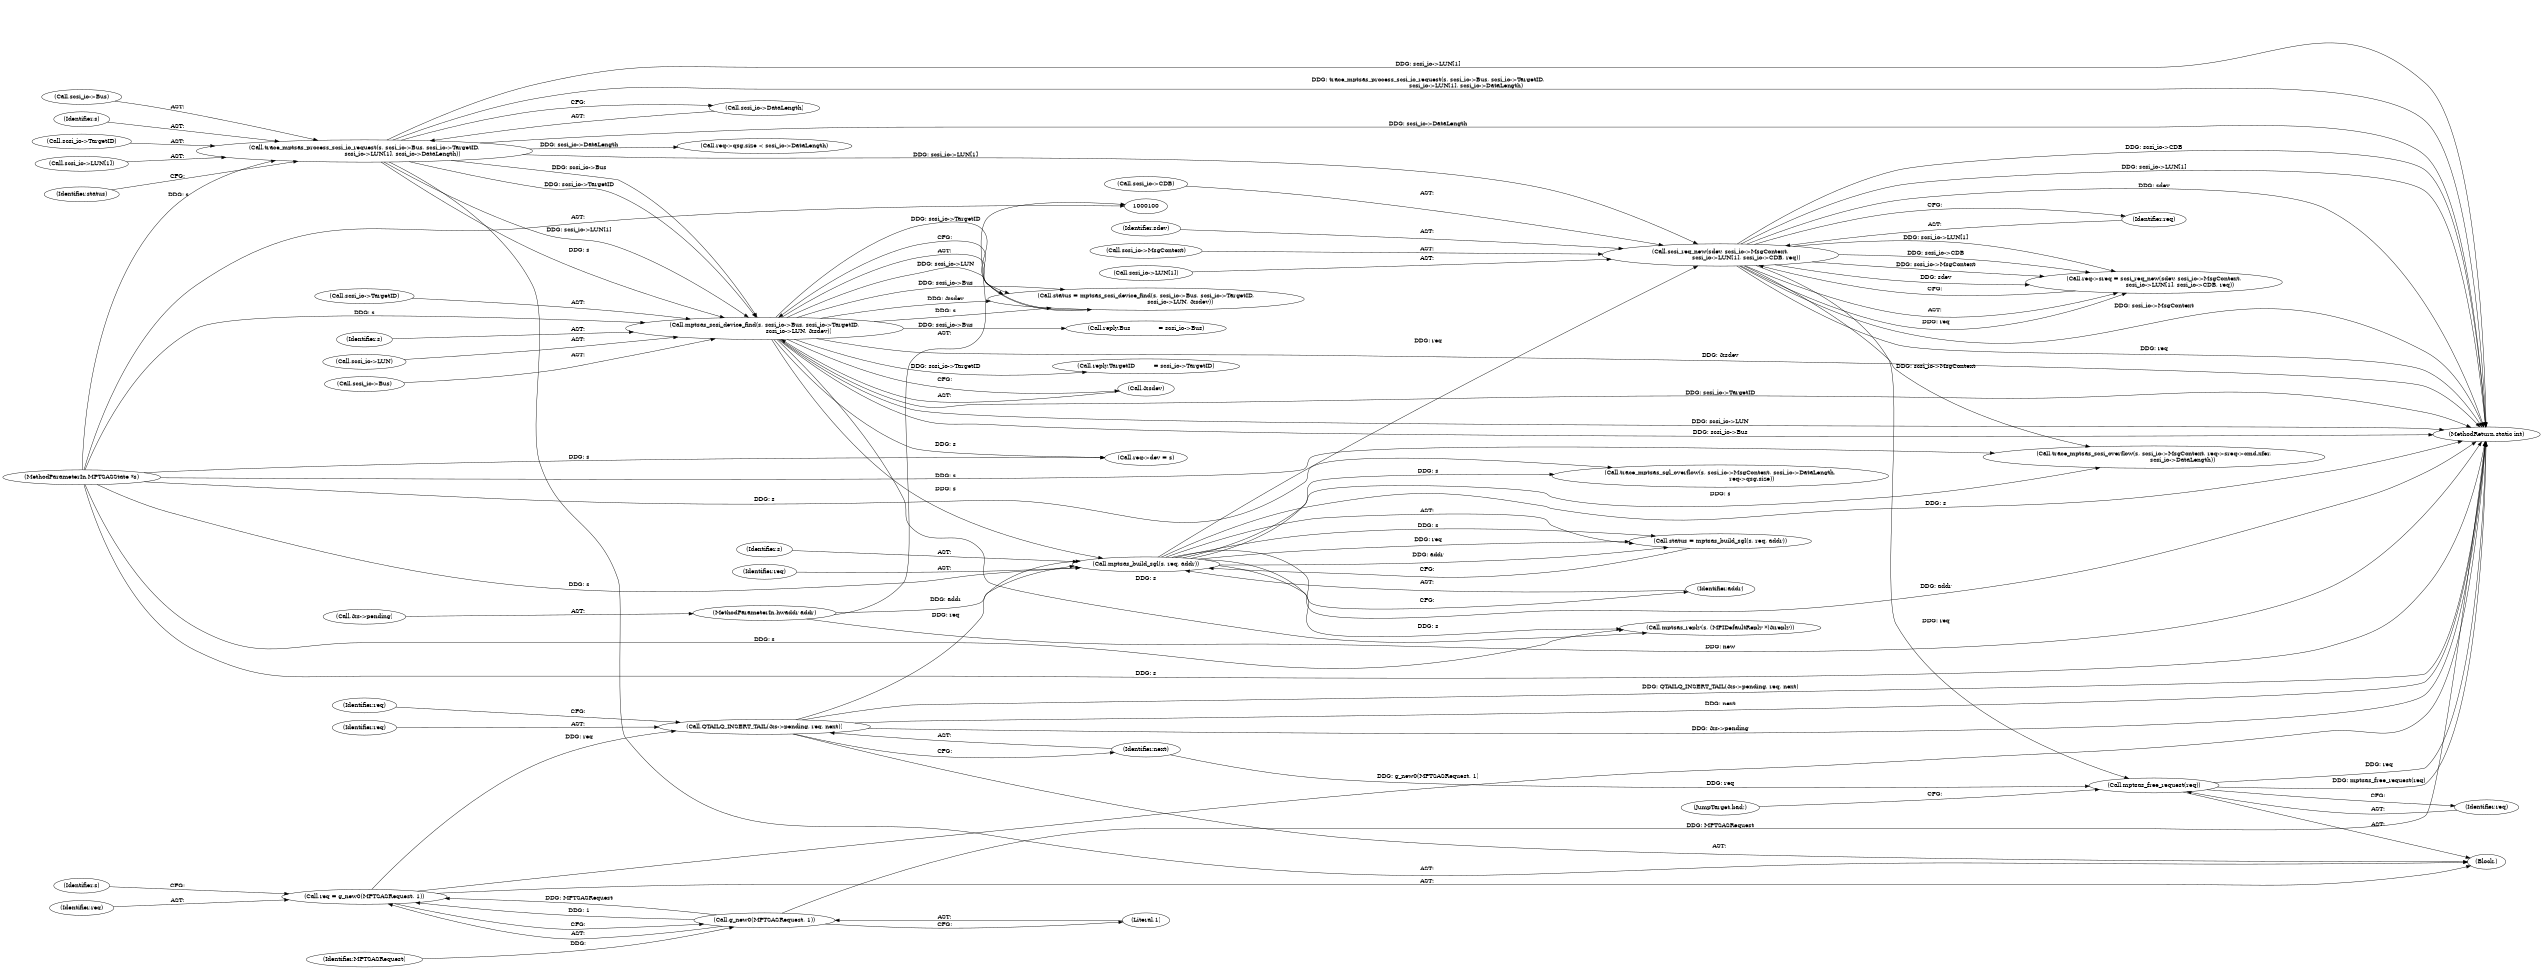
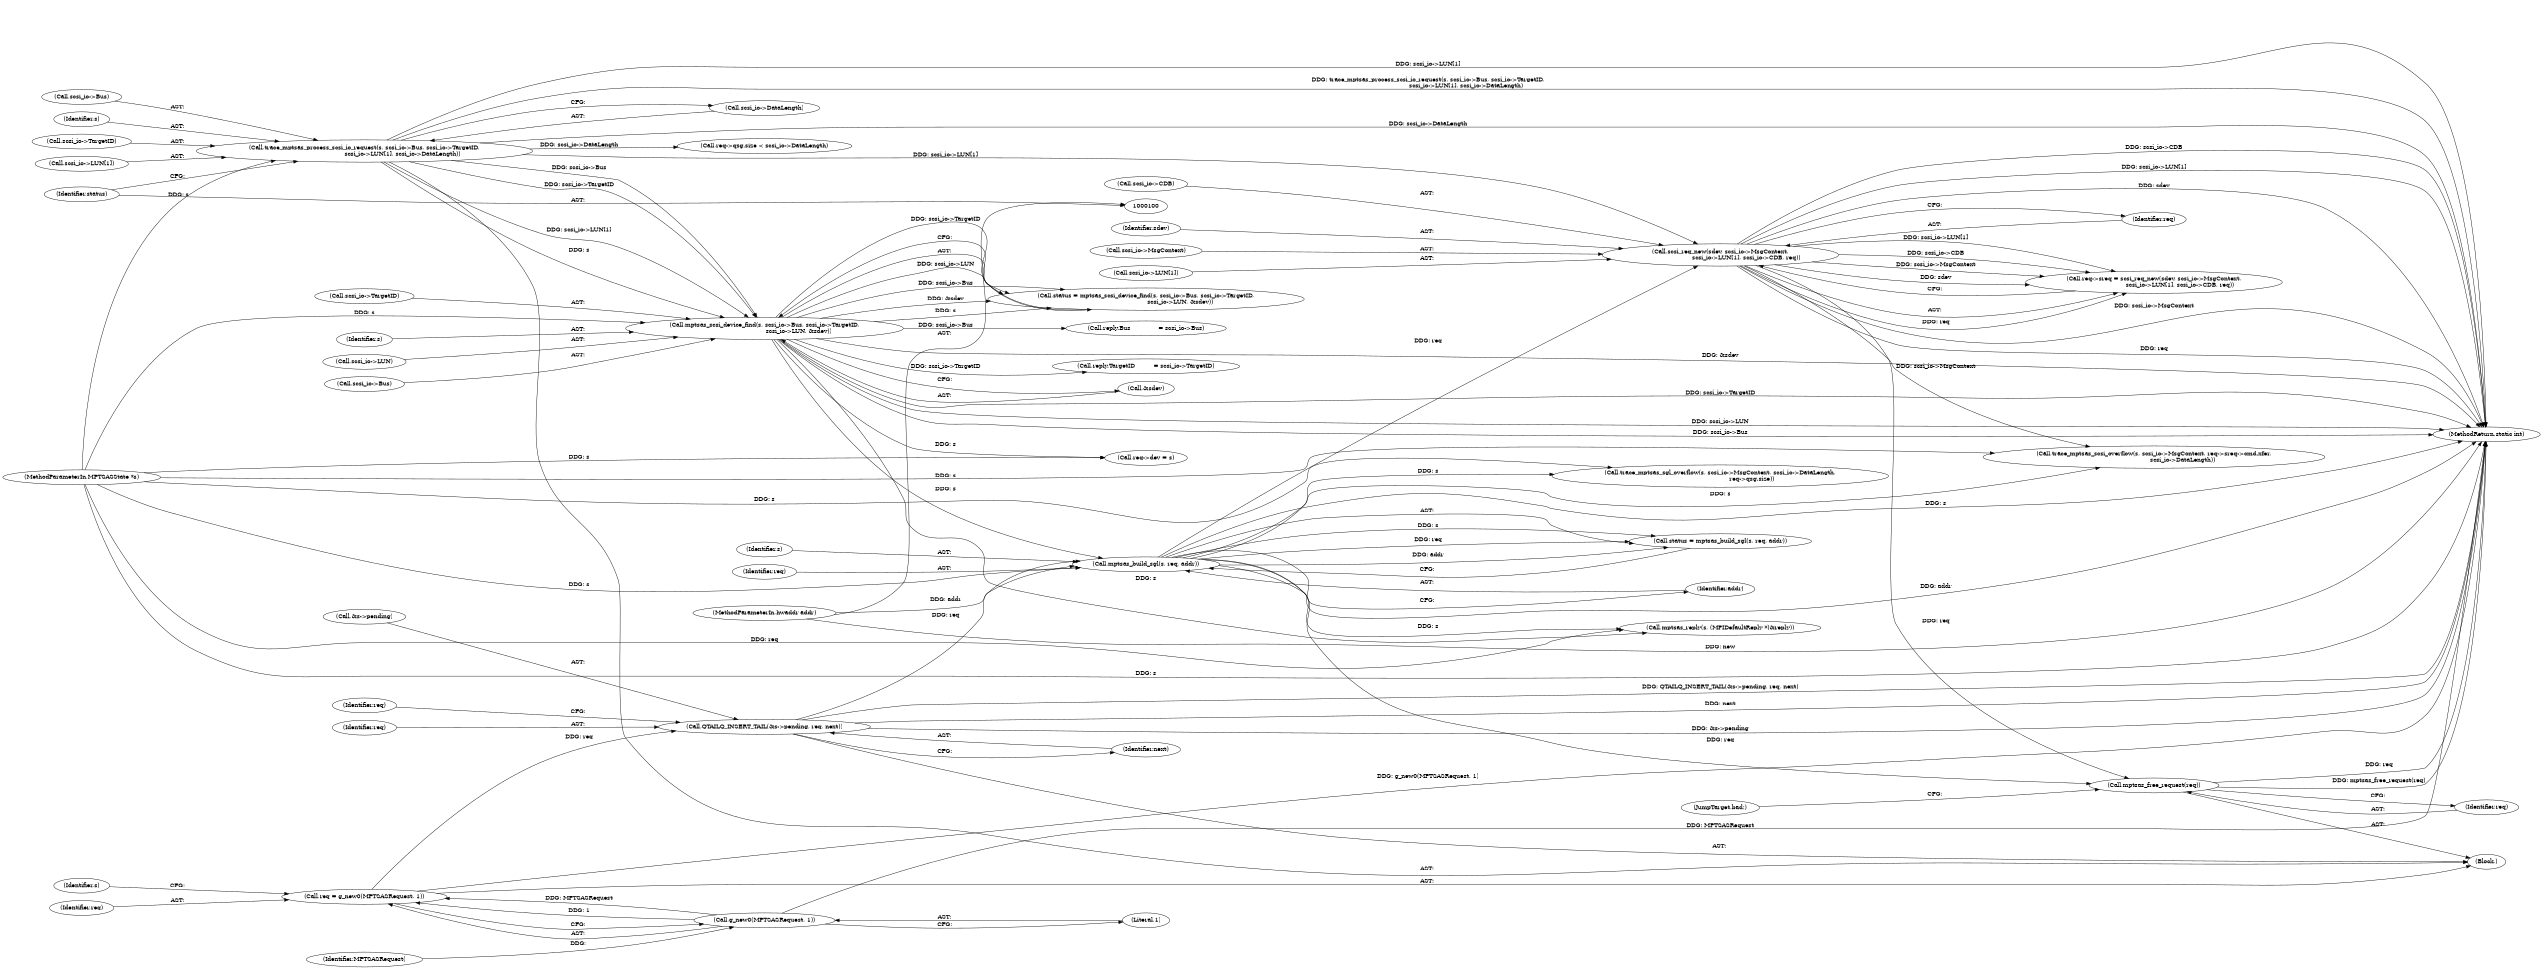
edge "(MethodParameterIn,MPTSASState *s)" -> "1000100": now "(Identifier,status)" -> "1000100"
edge "(Call,&s->pending)" -> "(MethodParameterIn,hwaddr addr)": now "(Call,&s->pending)" -> "(Call,QTAILQ_INSERT_TAIL(&s->pending, req, next))"
edge "(MethodParameterIn,MPTSASState *s)" -> "(Call,mptsas_reply(s, (MPIDefaultReply *)&reply))": label "DDG: s" -> "DDG: req"
edge "(Identifier,next)" -> "(Call,mptsas_free_request(req))": now "(Call,mptsas_build_sgl(s, req, addr))" -> "(Call,mptsas_free_request(req))"
